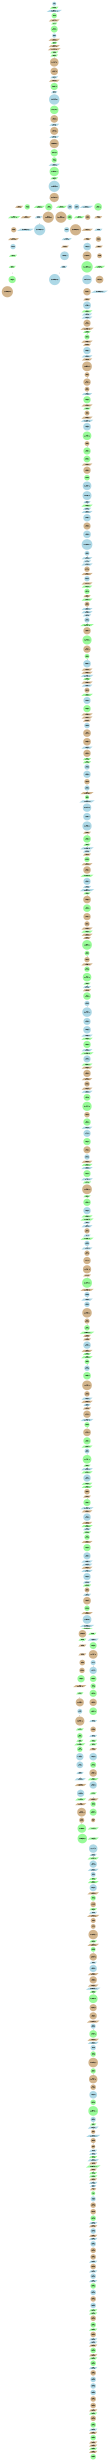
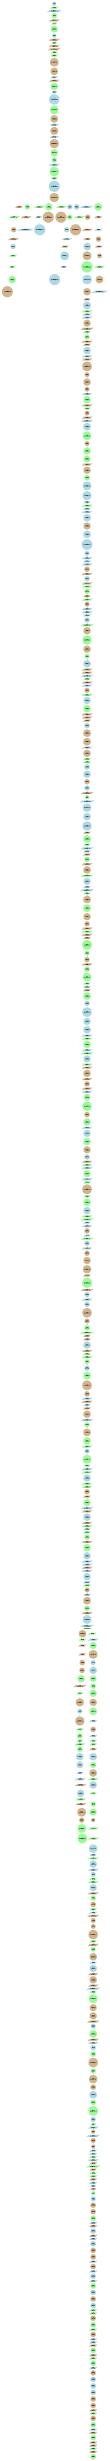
node "0x00401e93 movl %esi, -956(%ebp)": removed
